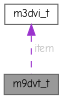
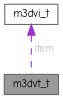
node "m9dvt_t": label "m9dvt_t" -> "m3dvt_t"
